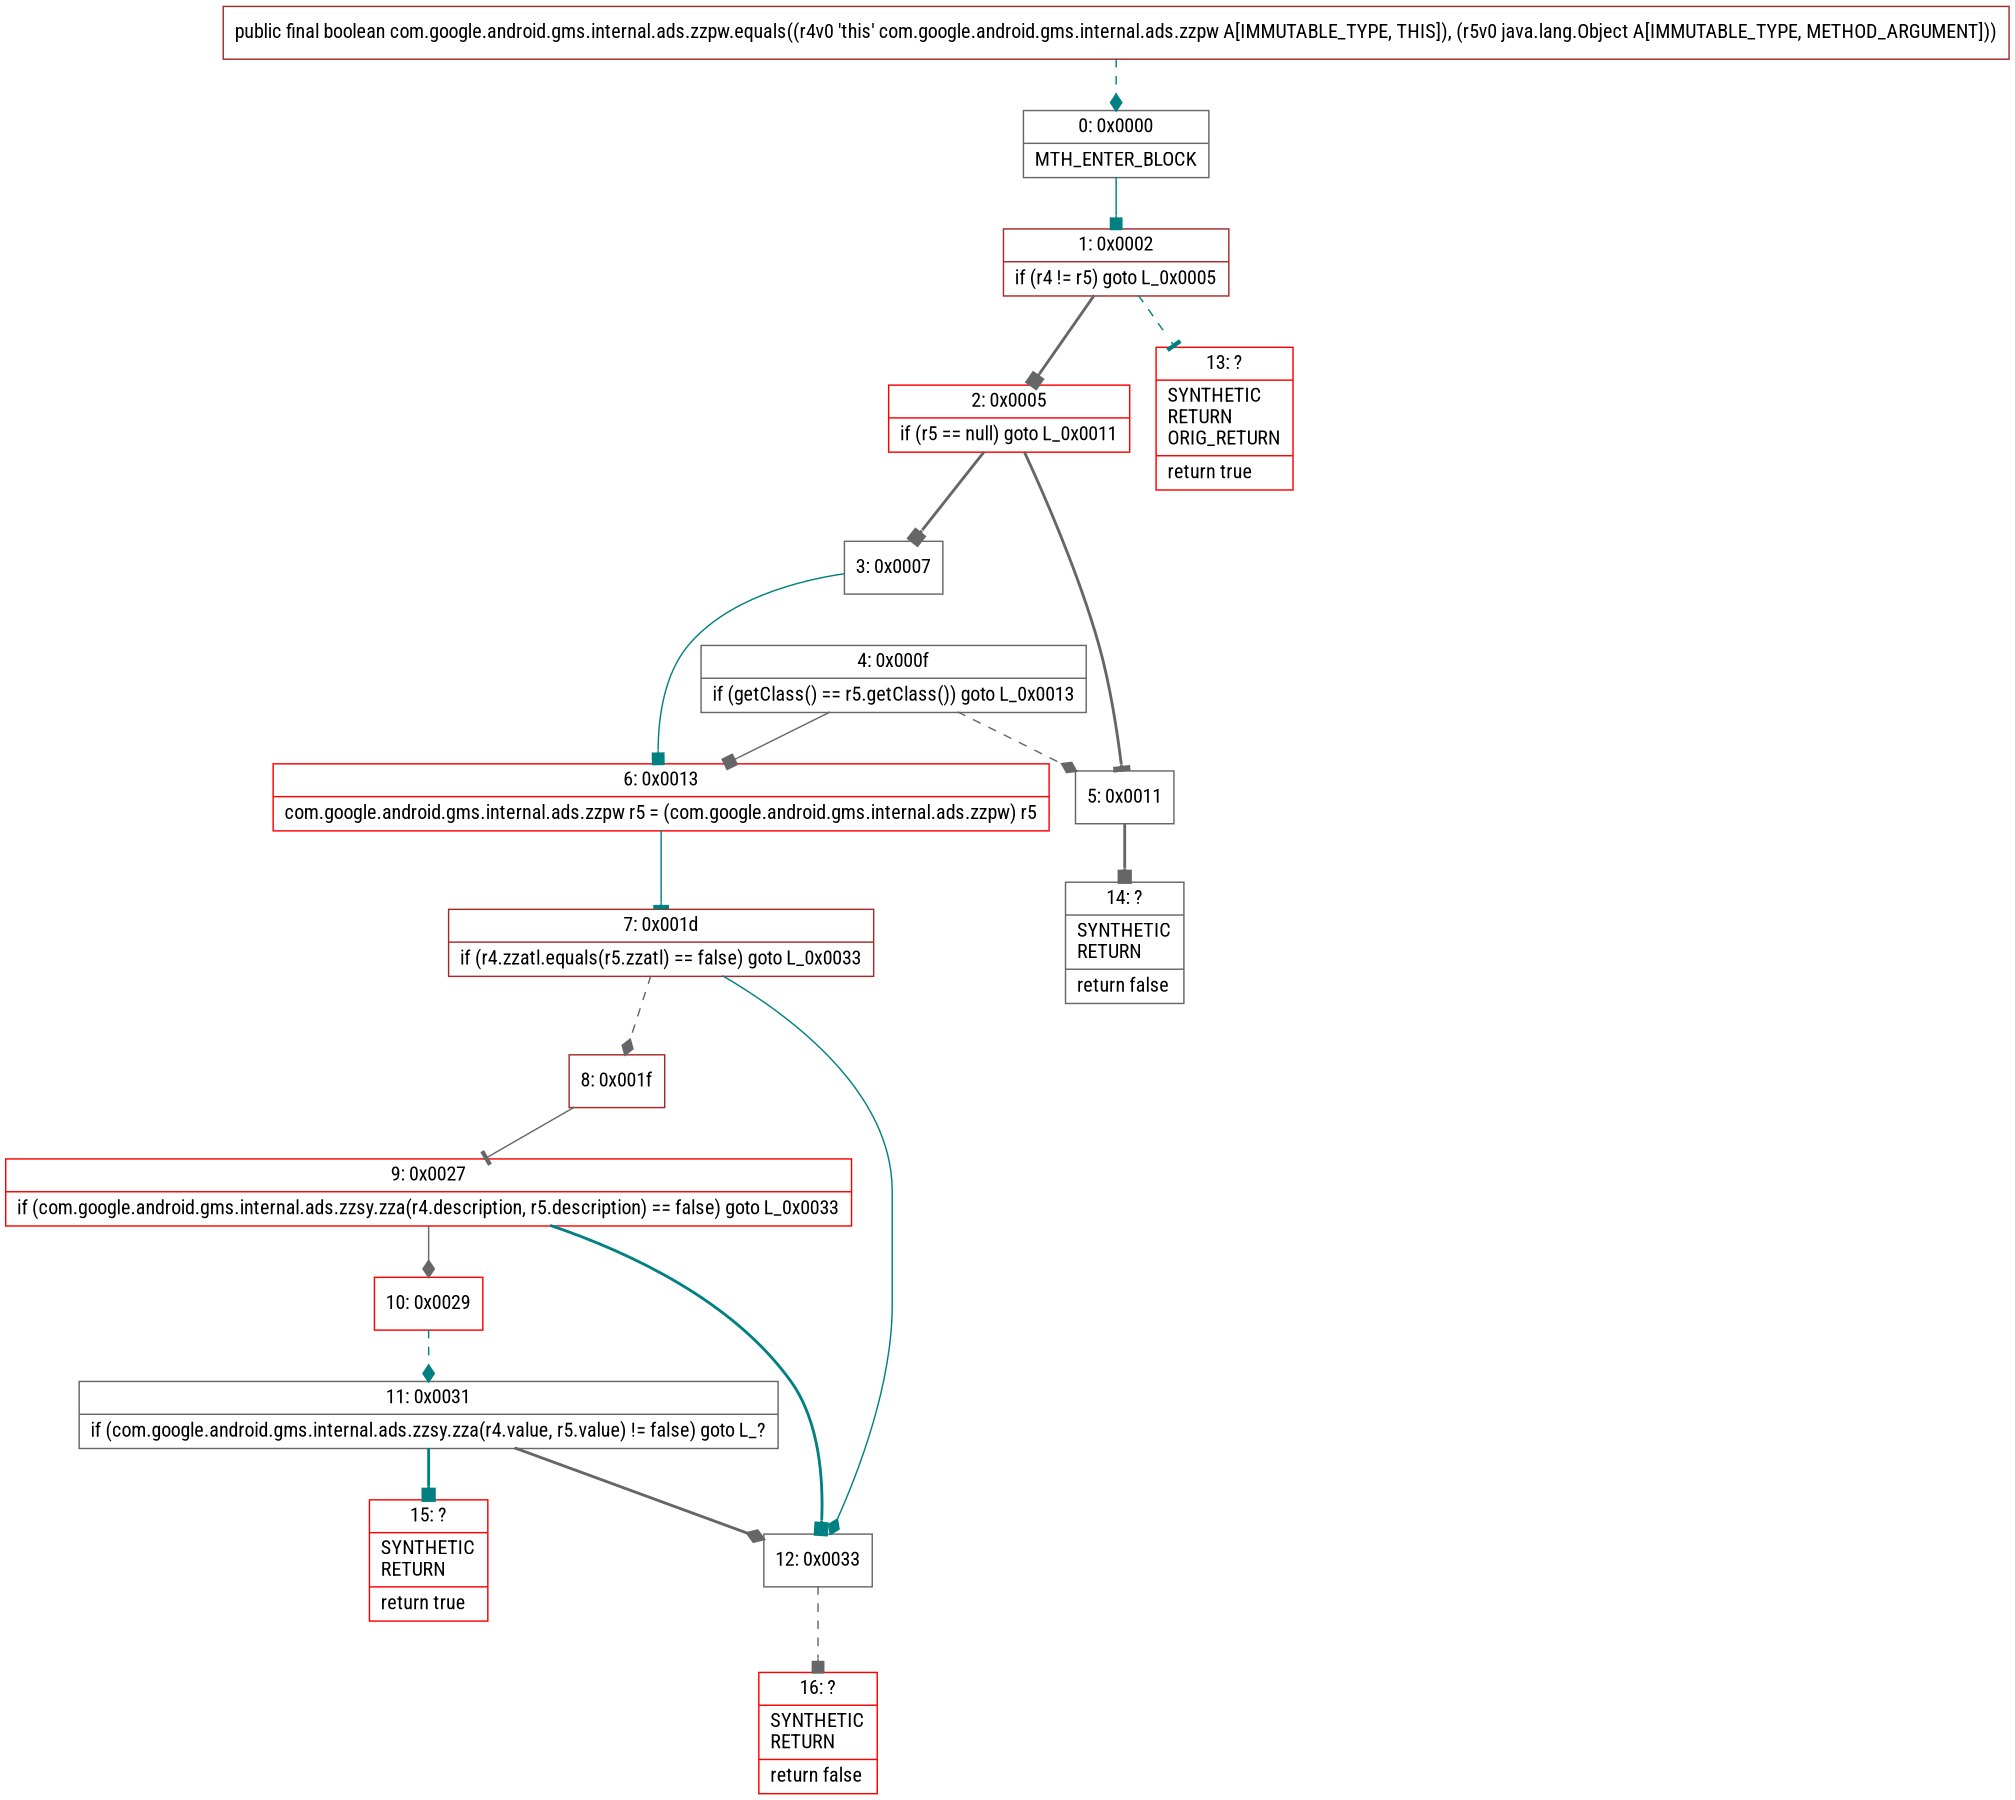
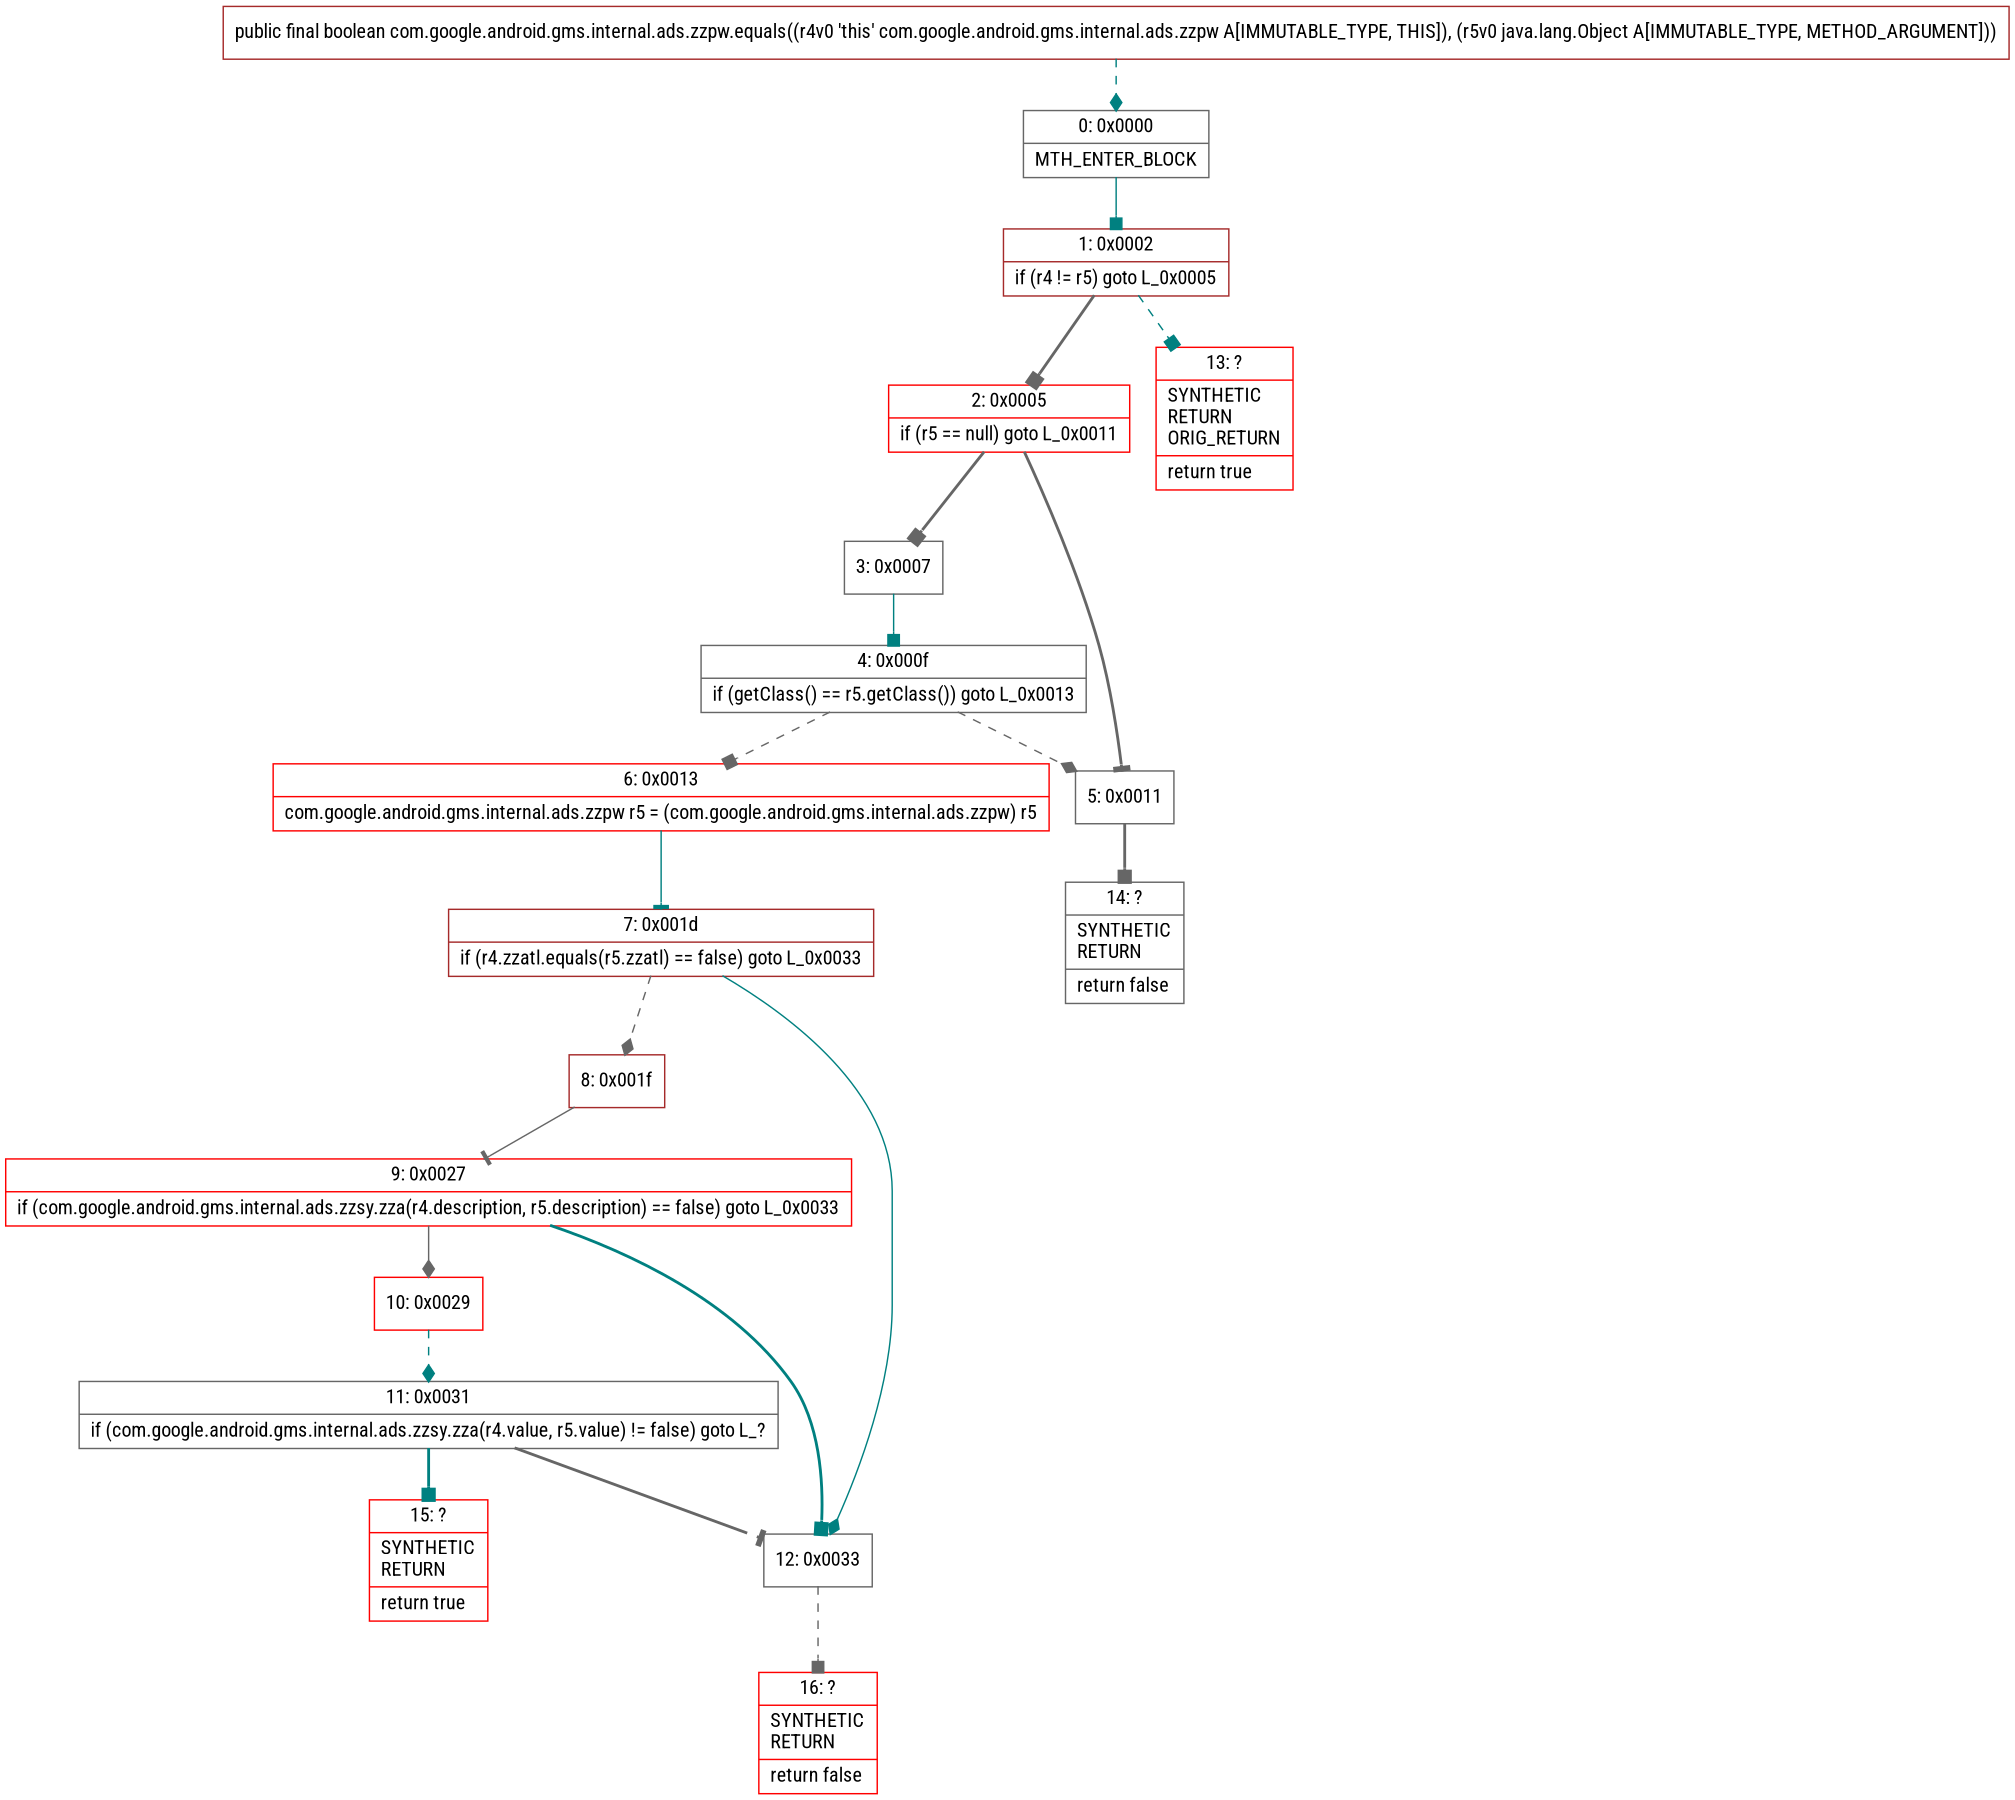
edge "1: 0x0002" -> "13: ?": arrowhead tee -> box
edge "3: 0x0007" -> "6: 0x0013": now "3: 0x0007" -> "4: 0x000f"
edge "4: 0x000f" -> "6: 0x0013": style solid -> dashed
edge "11: 0x0031" -> "12: 0x0033": arrowhead diamond -> tee
